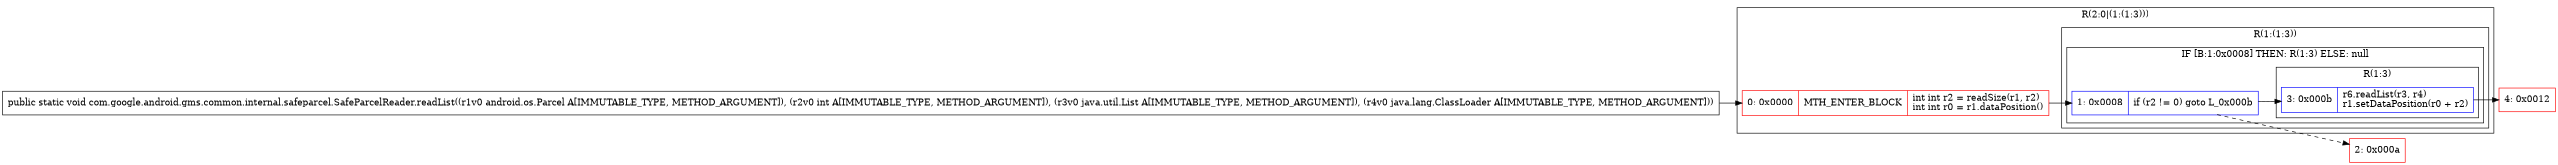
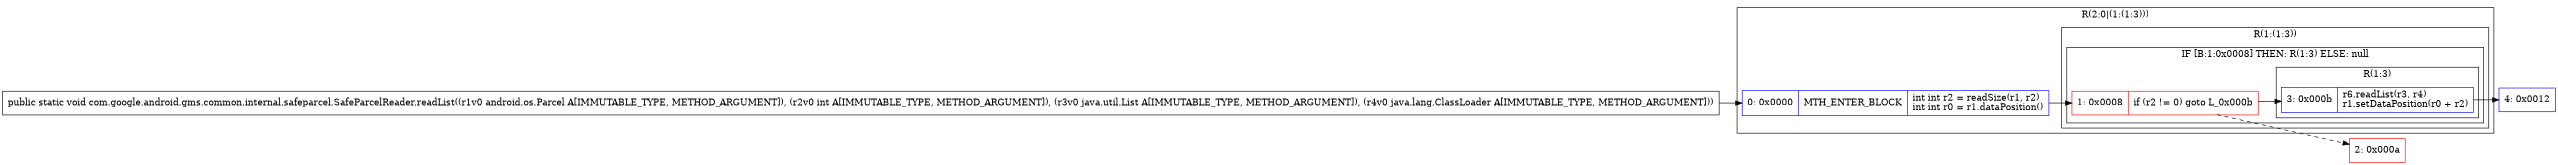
node "4: 0x0012": color red -> blue
node "0: 0x0000": color red -> blue
node "1: 0x0008": color blue -> red
